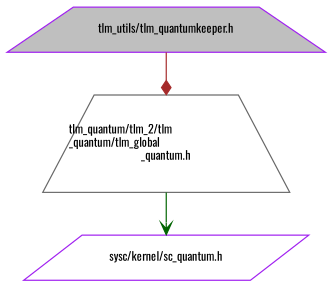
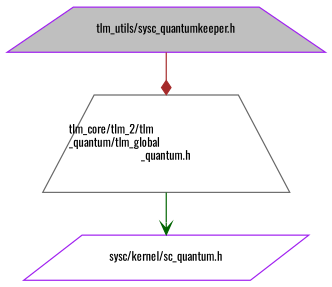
node "tlm_utils/tlm_quantumkeeper.h": label "tlm_utils/tlm_quantumkeeper.h" -> "tlm_utils/sysc_quantumkeeper.h"
node "tlm_quantum/tlm_2/tlm _quantum/tlm_global _quantum.h": label "tlm_quantum/tlm_2/tlm _quantum/tlm_global _quantum.h" -> "tlm_core/tlm_2/tlm _quantum/tlm_global _quantum.h"
